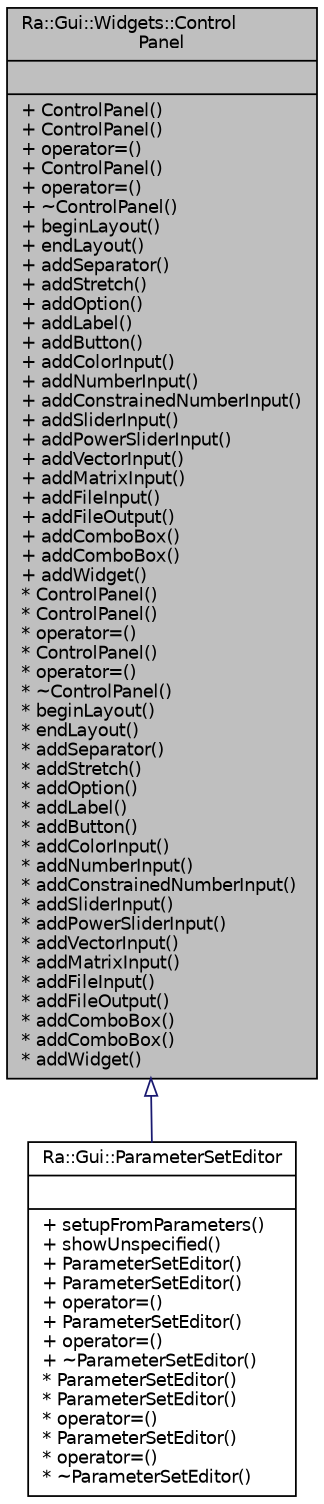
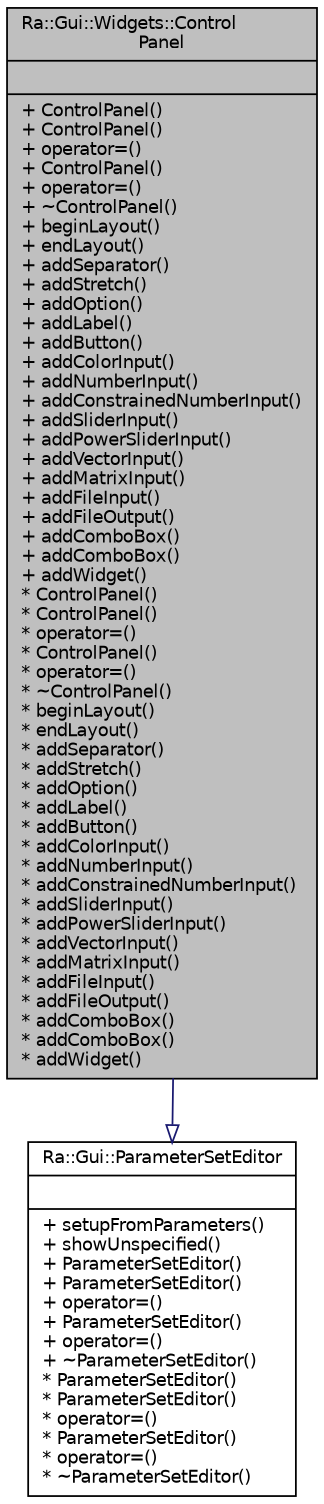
edge "Ra::Gui::ParameterSetEditor" -> "Ra::Gui::Widgets::Control": reversed
